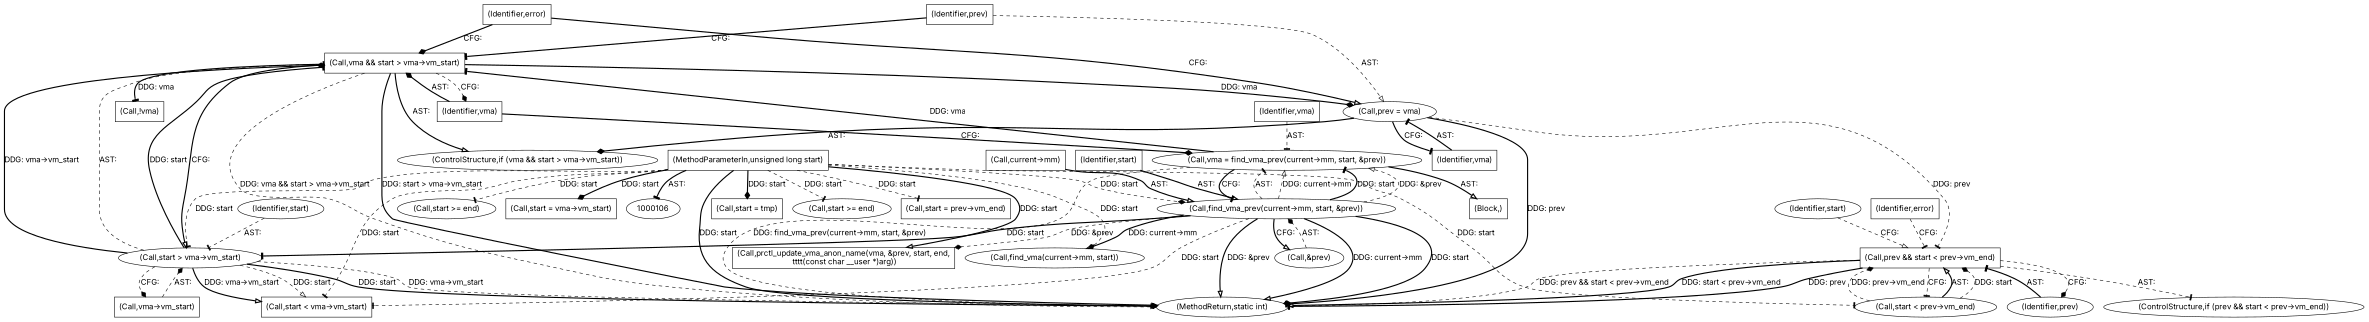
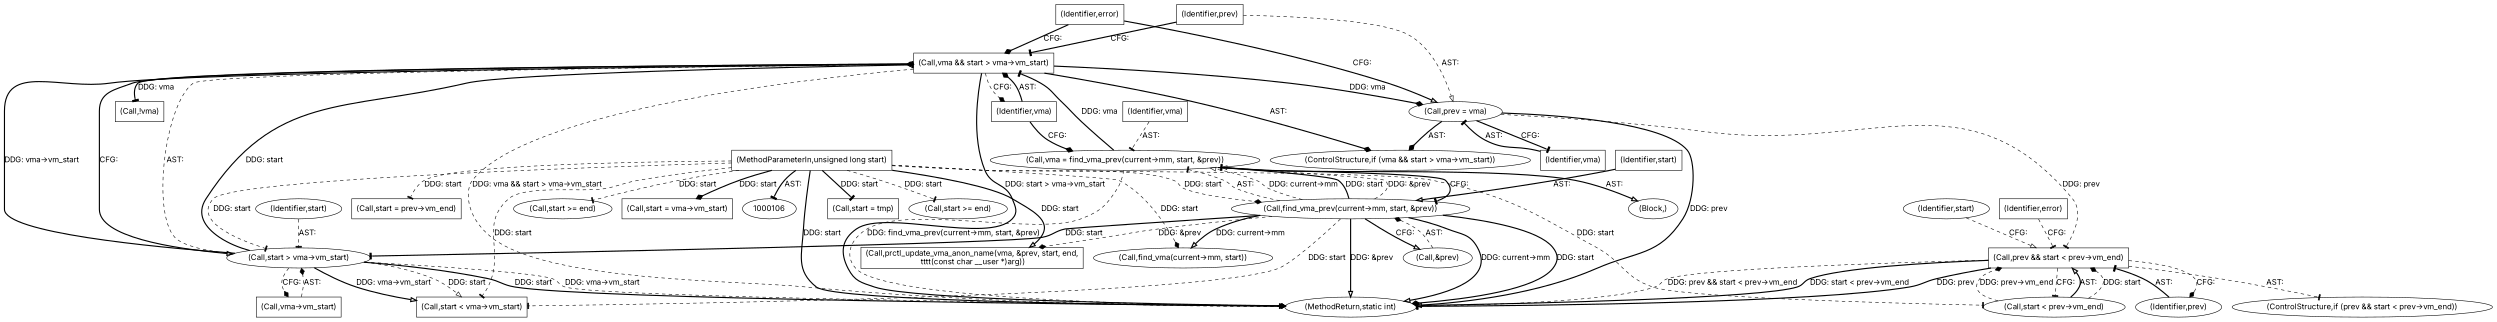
edge "(Call,vma && start > vma->vm_start)" -> "(ControlStructure,if (vma && start > vma->vm_start))": arrowhead onormal -> diamond
node "(Call,current->mm)": removed
edge "(MethodParameterIn,unsigned long start)" -> "(Call,start = tmp)": arrowhead diamond -> tee
node "(Block,)": shape box -> ellipse
